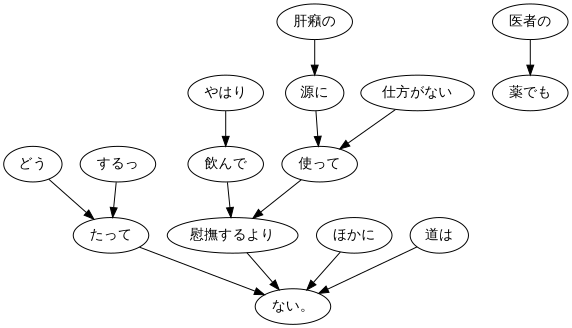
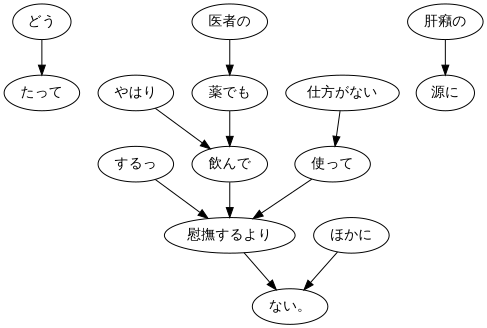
edge "薬でも" -> "飲んで": added
edge "源に" -> "使って": removed
edge "するっ" -> "たって": now "するっ" -> "慰撫するより"
node "道は": removed
edge "たって" -> "ない。": removed
